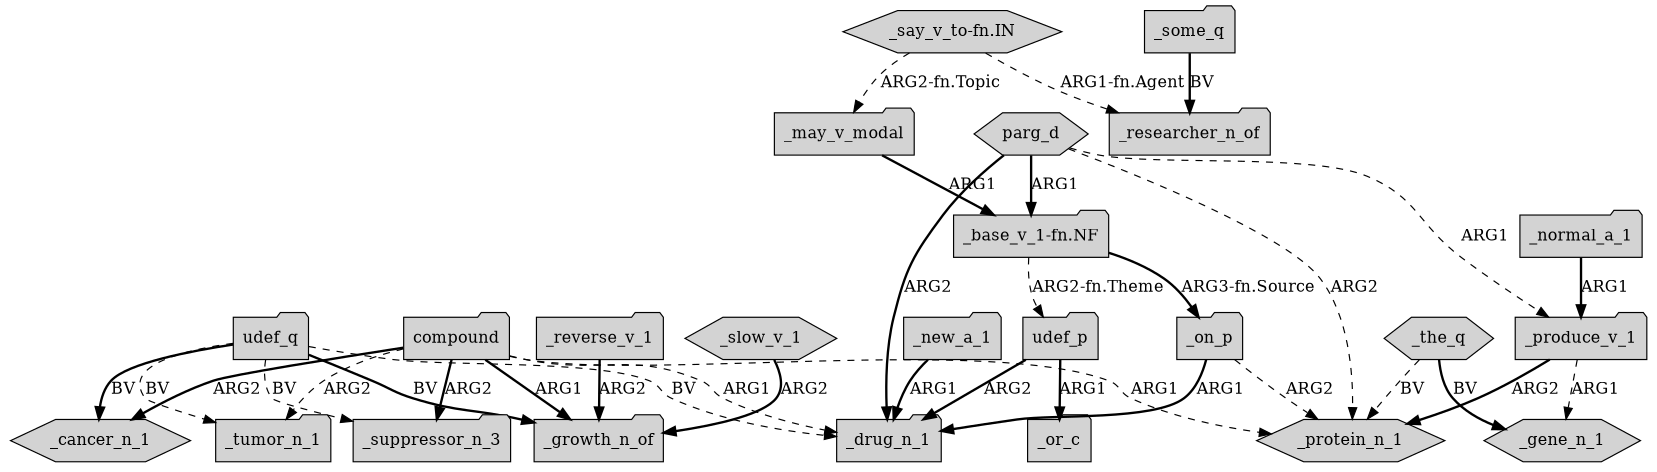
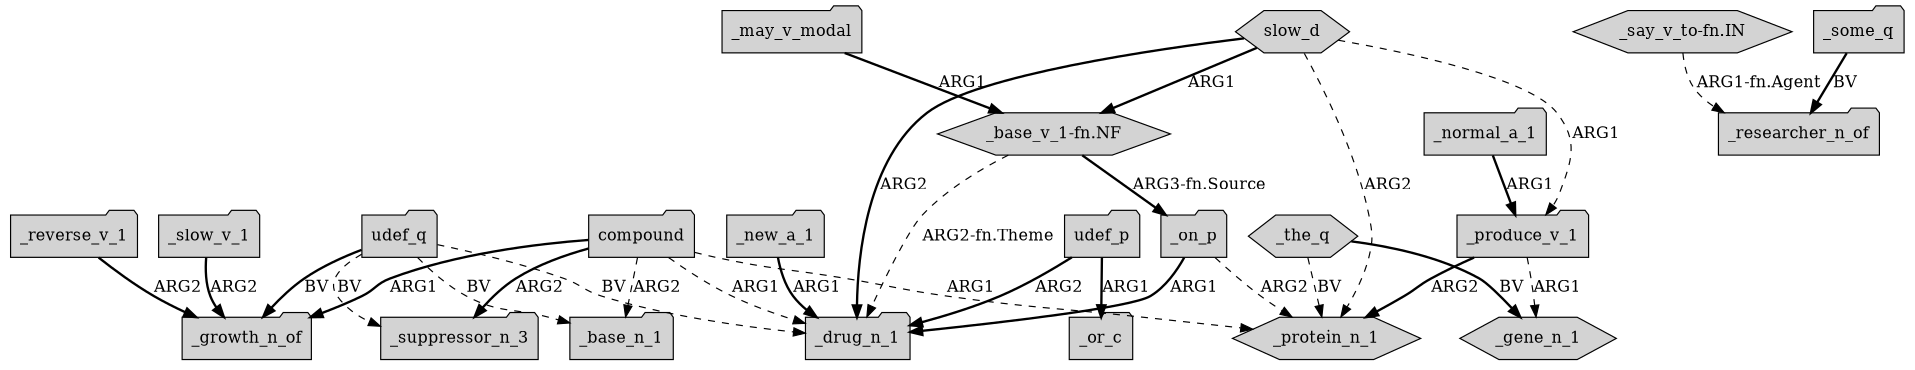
edge "_say_v_to-fn.IN" -> "_may_v_modal": removed, label "ARG2-fn.Topic"
node "parg_d": label "parg_d" -> "slow_d"
node "_base_v_1-fn.NF": shape folder -> hexagon
edge "_base_v_1-fn.NF" -> "udef_p": now "_base_v_1-fn.NF" -> "_drug_n_1"
node "_slow_v_1": shape hexagon -> folder
node "_cancer_n_1": removed
node "_tumor_n_1": label "_tumor_n_1" -> "_base_n_1"
